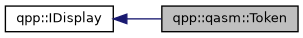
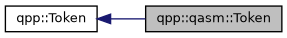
node "qpp::IDisplay": label "qpp::IDisplay" -> "qpp::Token"
